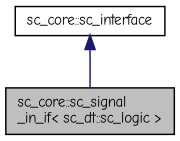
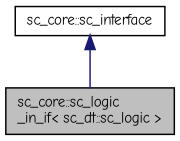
node "sc_core::sc_signal _in_if< sc_dt::sc_logic >": label "sc_core::sc_signal _in_if< sc_dt::sc_logic >" -> "sc_core::sc_logic _in_if< sc_dt::sc_logic >"
